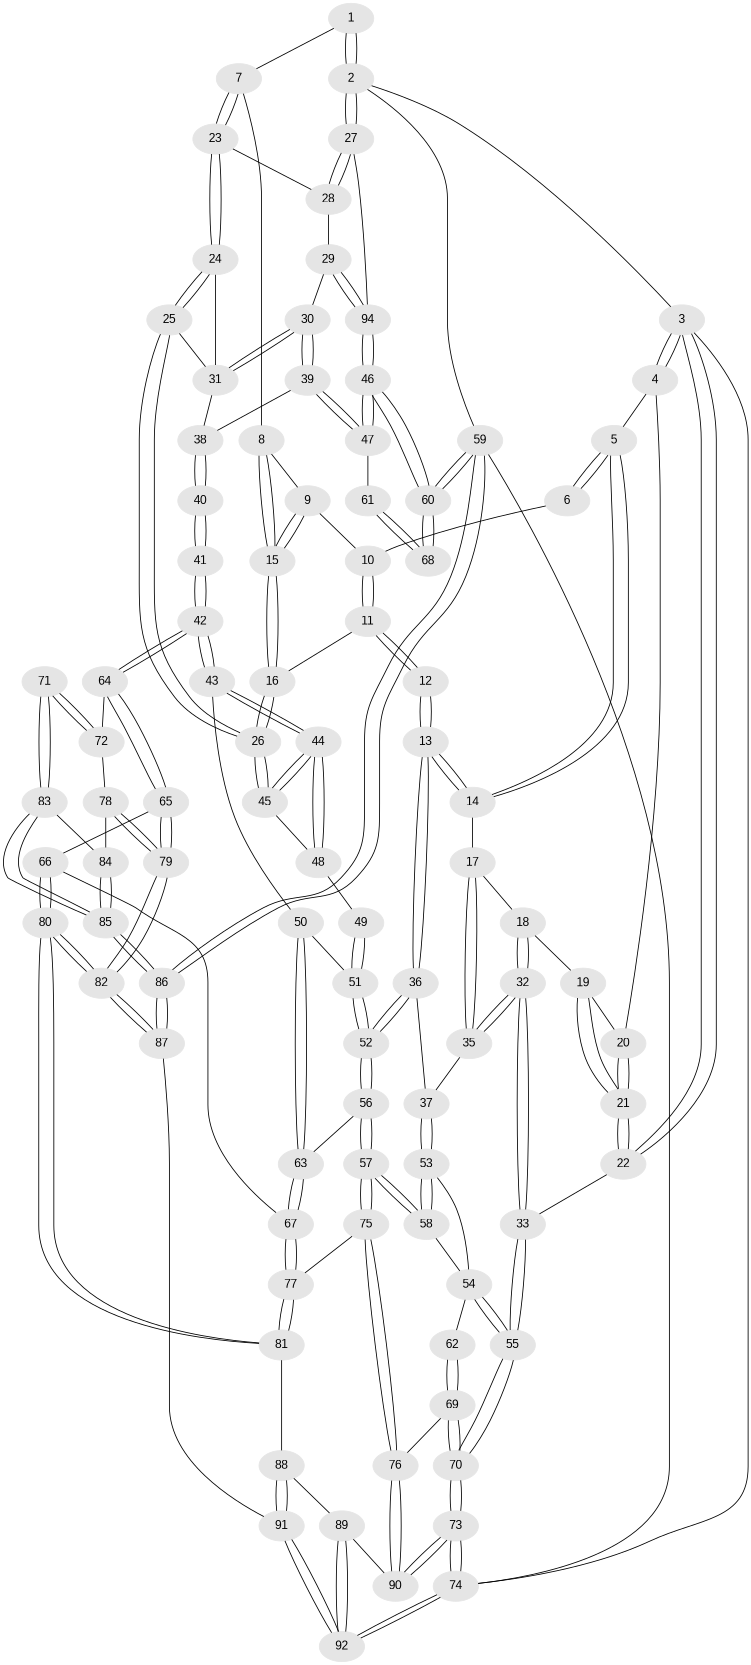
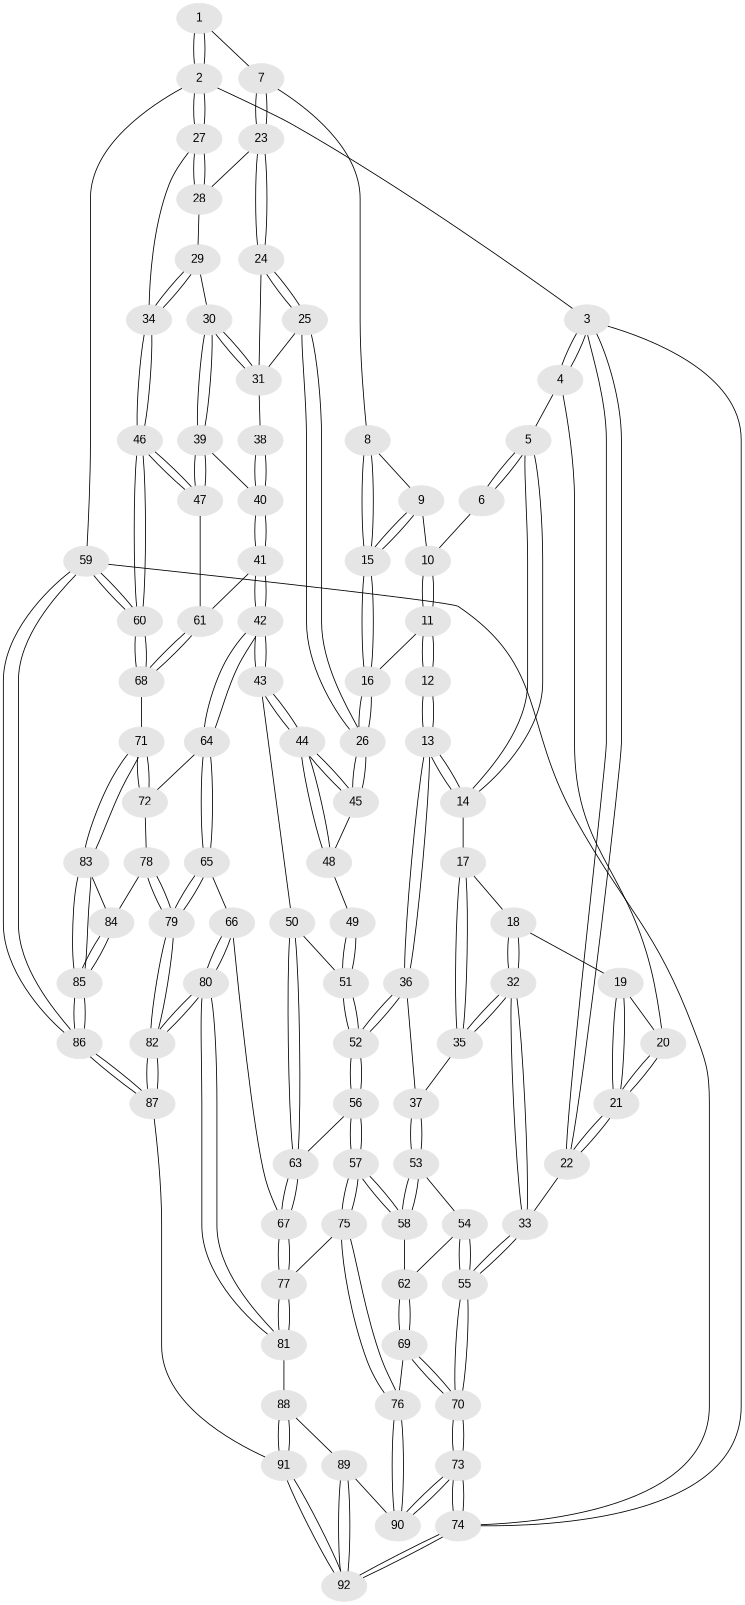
node "94": label "94" -> "34"
edge "39" -- "38": now "39" -- "40"
edge "41" -- "61": added
edge "68" -- "71": added
edge "58" -- "54": now "58" -- "62"
